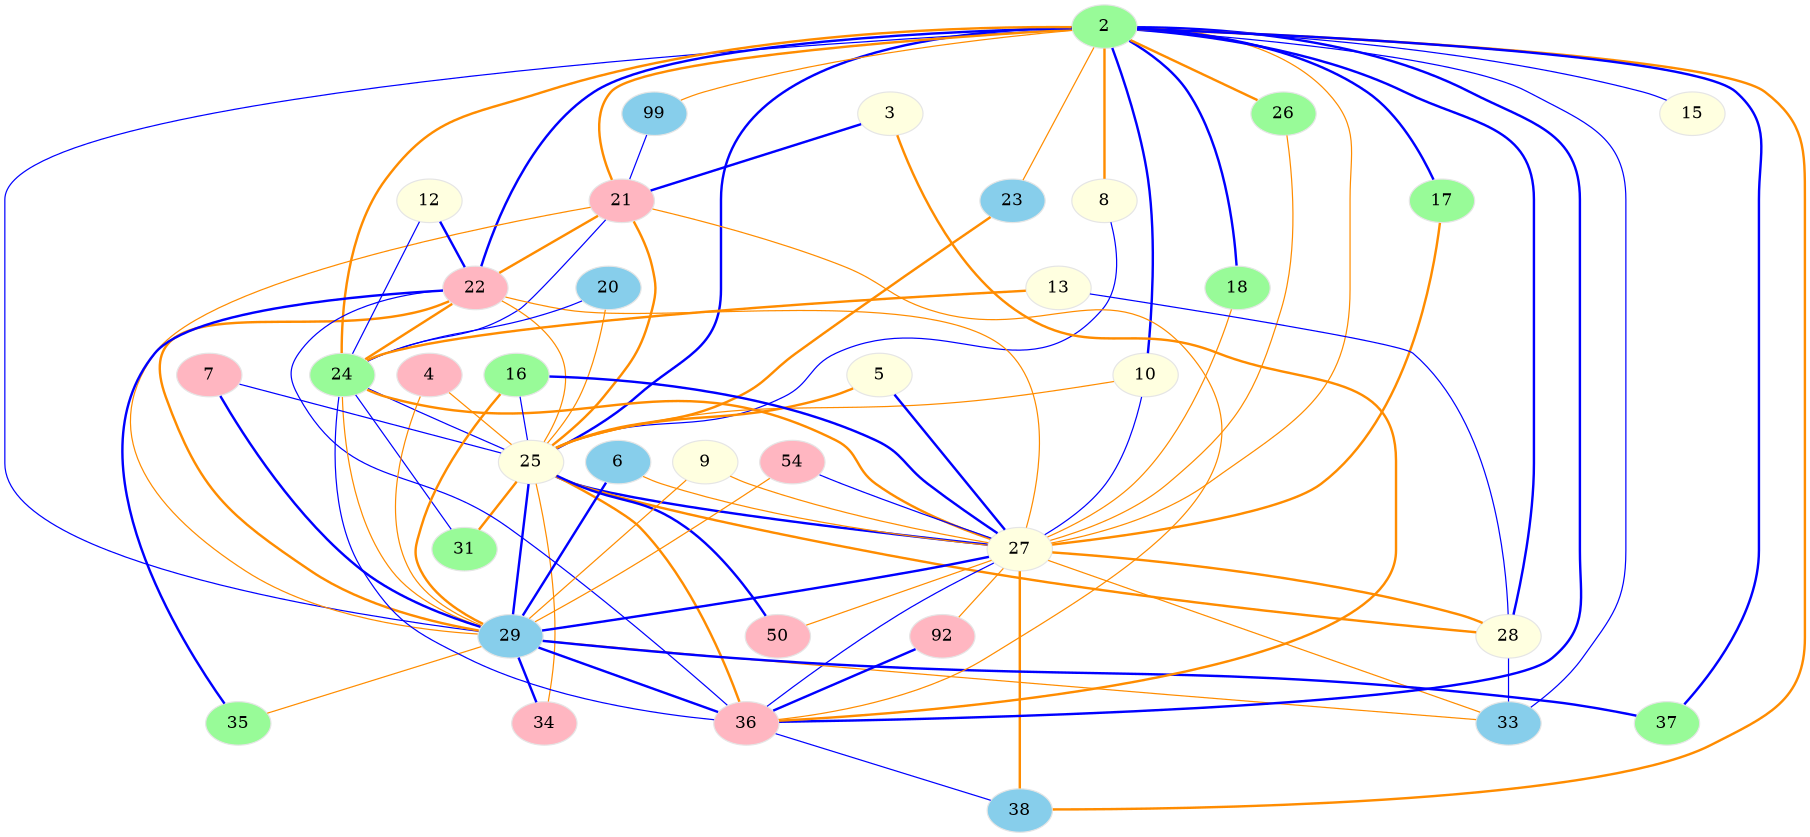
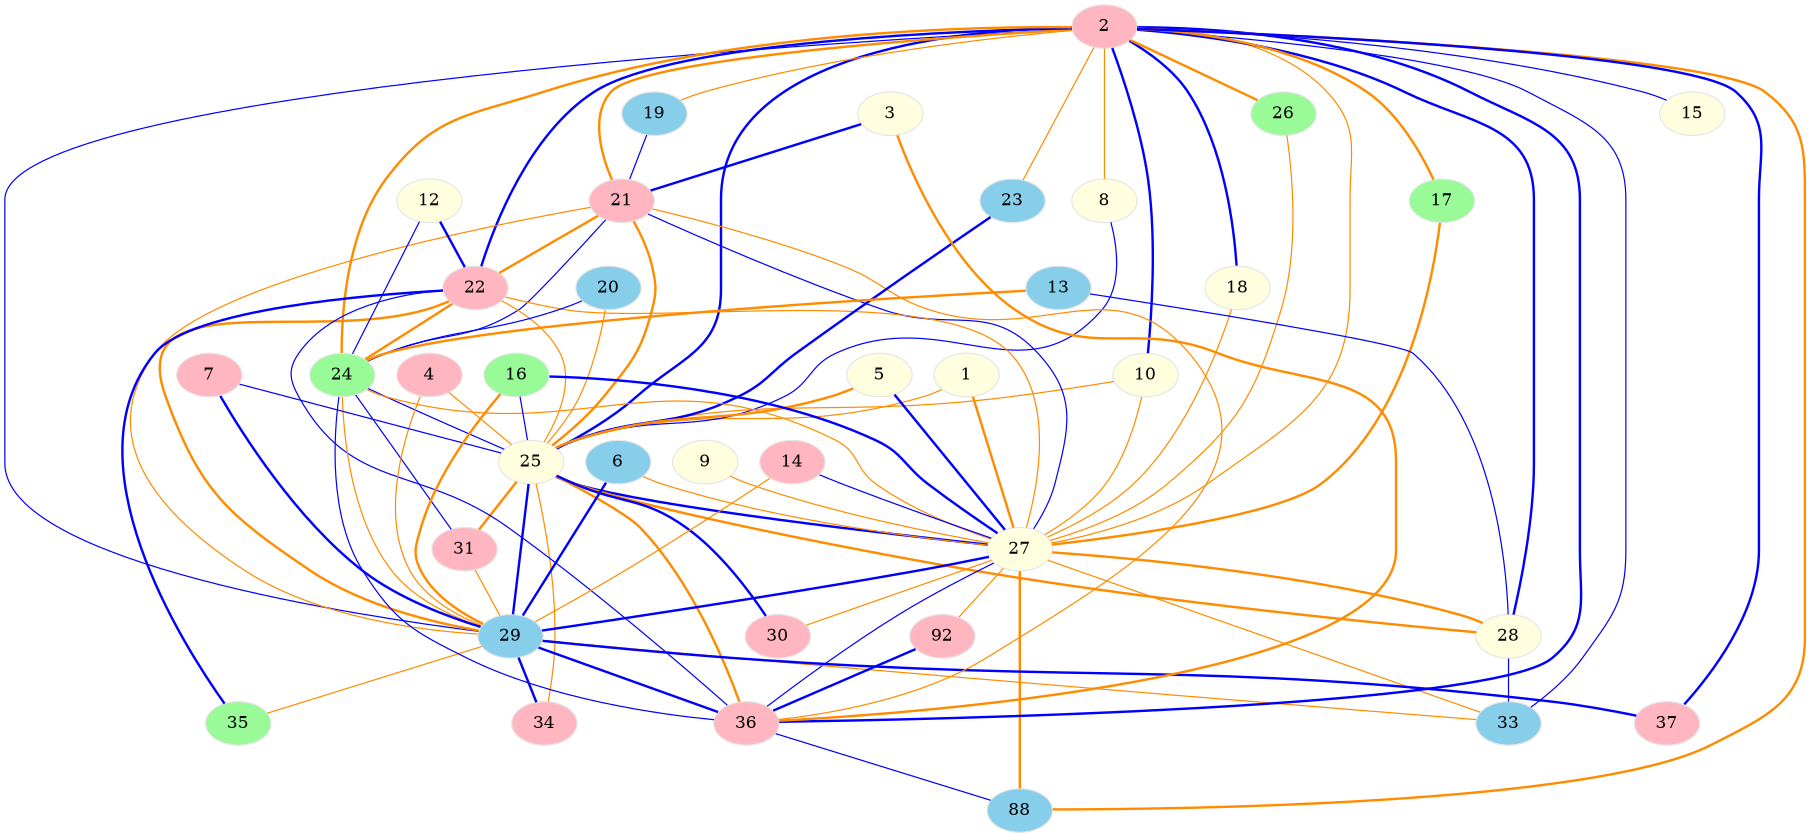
node "2": fillcolor palegreen -> lightpink
edge "2" -- "17": color blue -> darkorange
node "99": label "99" -> "19"
edge "2" -- "8": style bold -> solid
node "13": fillcolor lightyellow -> skyblue
node "18": fillcolor palegreen -> lightyellow
edge "21" -- "27": added
edge "23" -- "25": color darkorange -> blue
node "1": added
edge "24" -- "27": style bold -> solid
node "54": label "54" -> "14"
edge "10" -- "27": color blue -> darkorange
node "31": fillcolor palegreen -> lightpink
edge "9" -- "29": now "31" -- "29"
node "50": label "50" -> "30"
node "37": fillcolor palegreen -> lightpink
node "38": label "38" -> "88"
